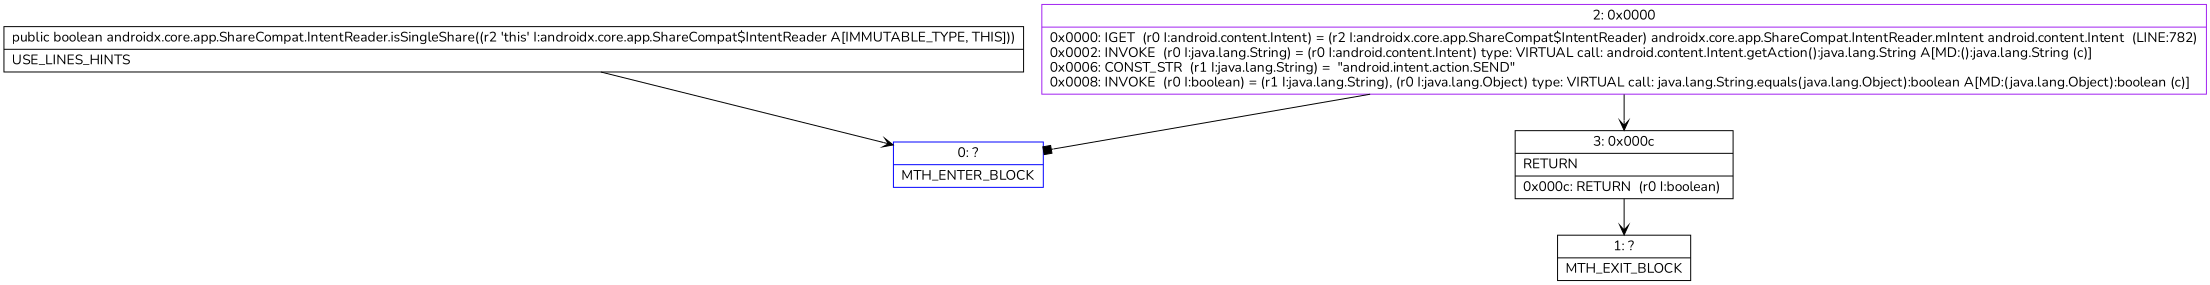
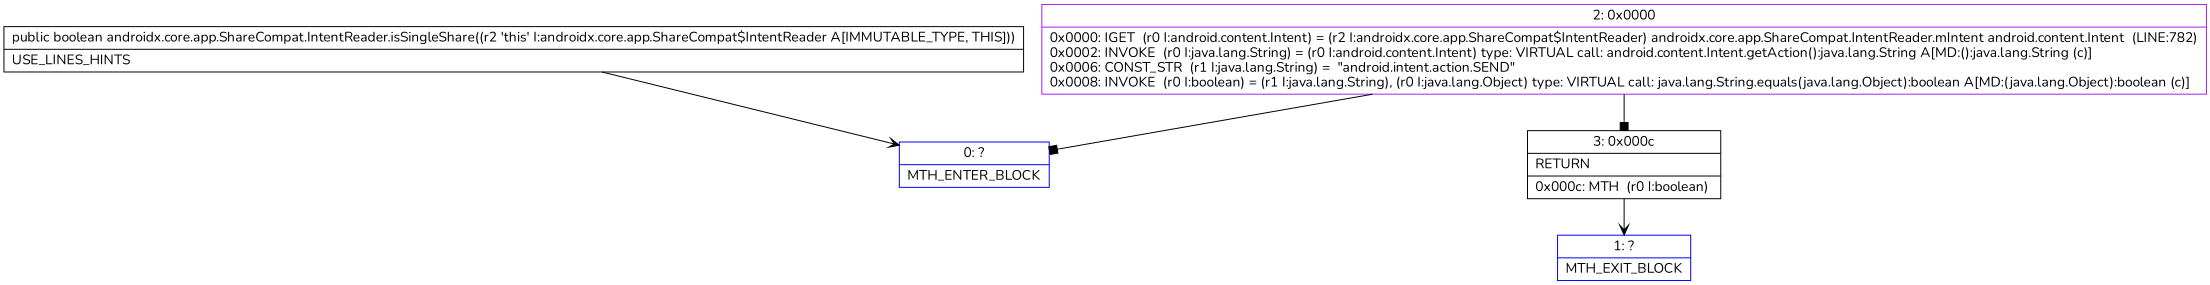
edge "2: 0x0000" -> "3: 0x000c": arrowhead vee -> box
node "3: 0x000c": text "0x000c: RETURN  (r0 I:boolean)" -> "0x000c: MTH  (r0 I:boolean)"
node "1: ?": color black -> blue
